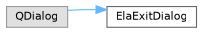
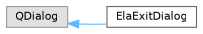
edge "QDialog" -> "ElaExitDialog": reversed
